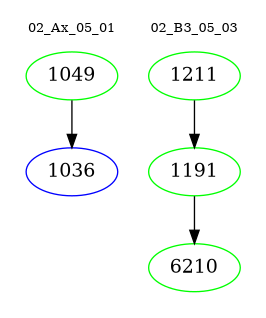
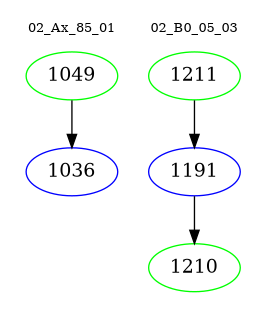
cluster "02_Ax_05_01": label "02_Ax_05_01" -> "02_Ax_85_01"
cluster "02_B3_05_03": label "02_B3_05_03" -> "02_B0_05_03"
node "1191": color green -> blue
node "6210": label "6210" -> "1210"
